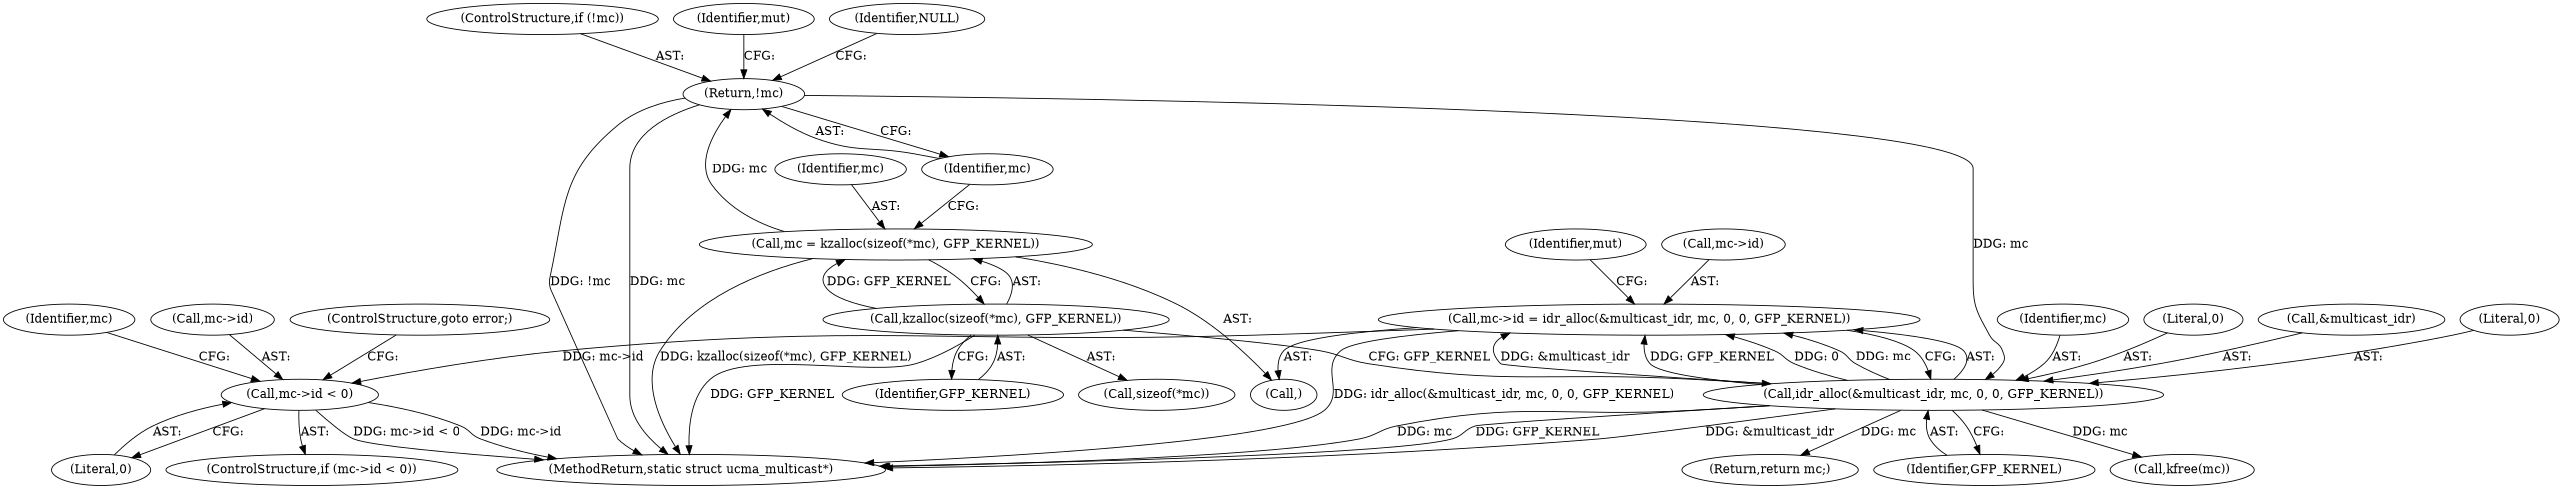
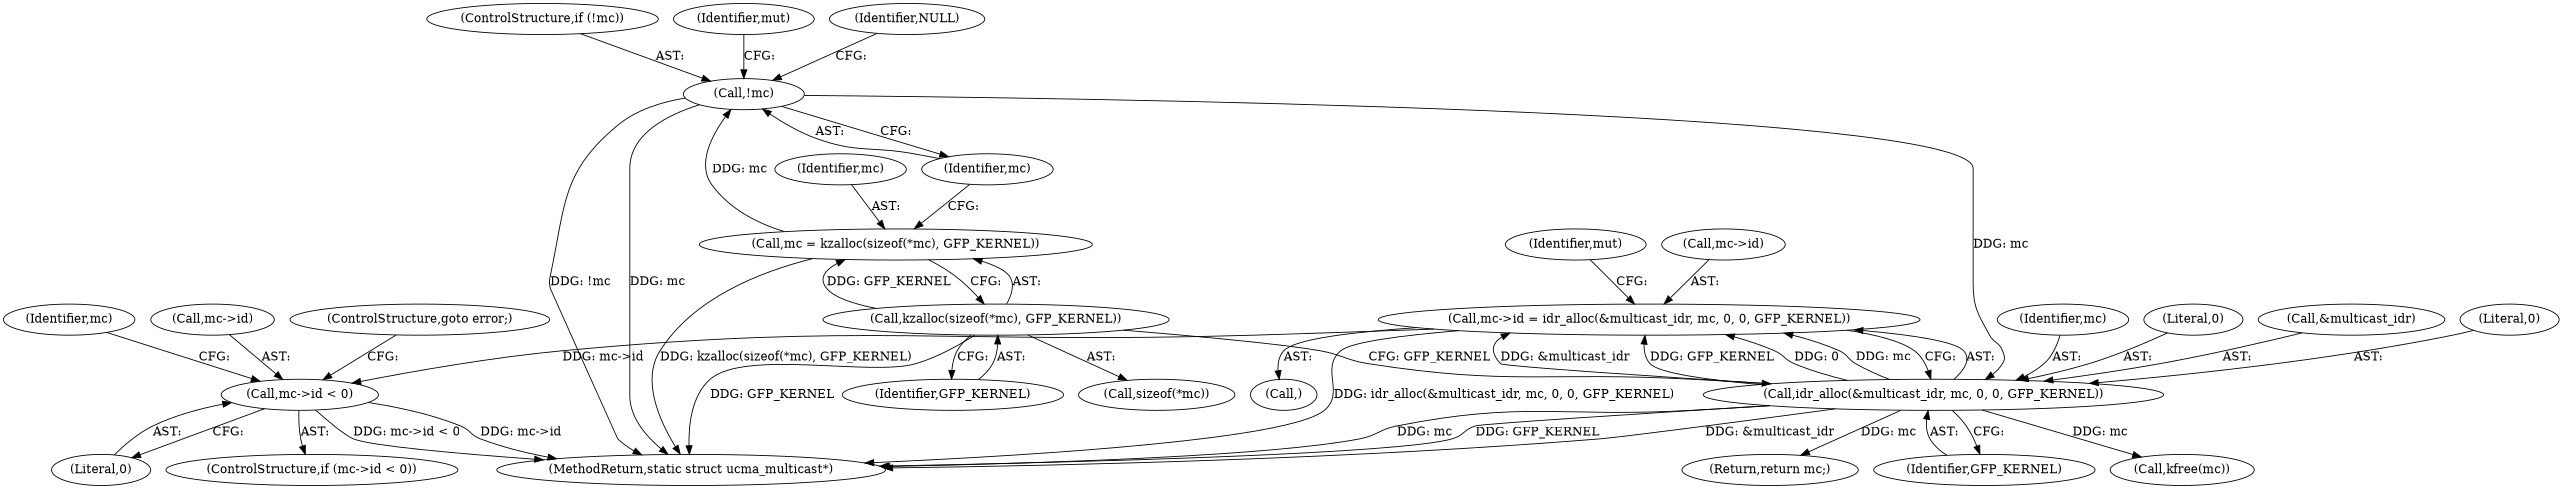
node "(Return,!mc)": label "(Return,!mc)" -> "(Call,!mc)"
edge "(Call,mc = kzalloc(sizeof(*mc), GFP_KERNEL))" -> "(Call,)": removed, label "AST:"
